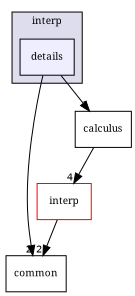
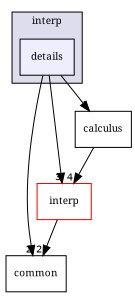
edge "details" -> "interp": added
